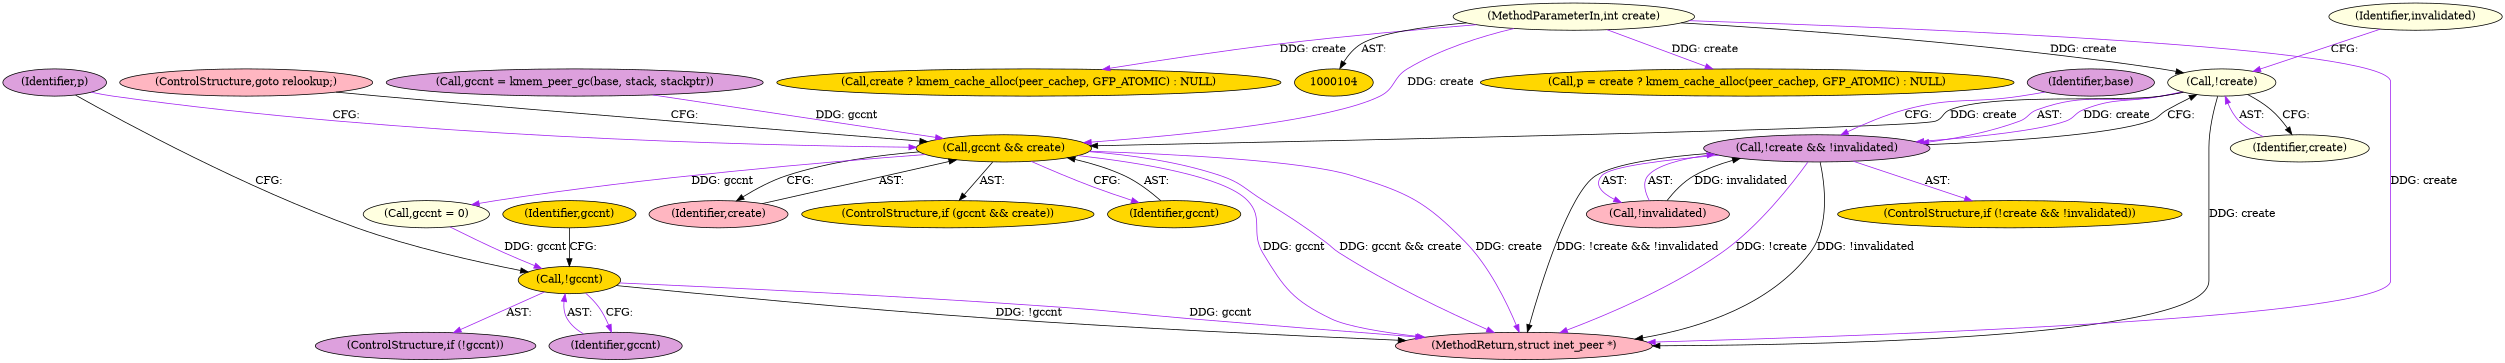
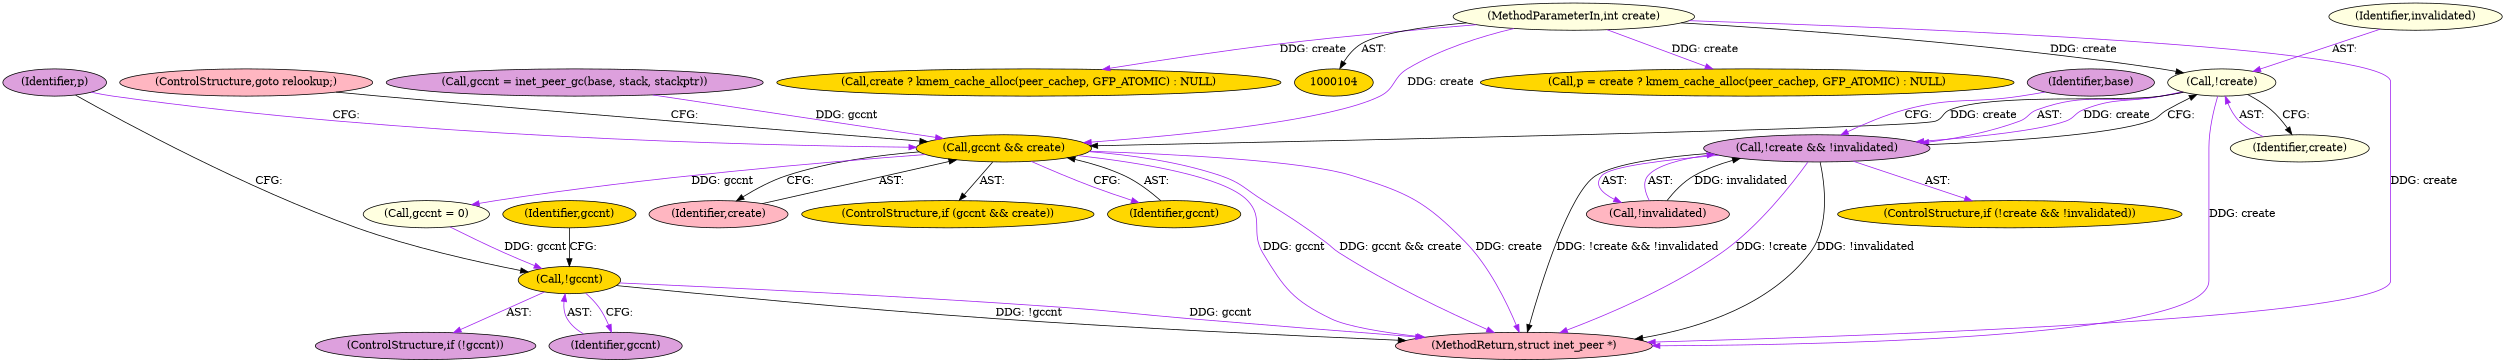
edge "(Identifier,invalidated)" -> "(Call,!create)": label "CFG: " -> "AST: "
node "(Call,gccnt = kmem_peer_gc(base, stack, stackptr))": label "(Call,gccnt = kmem_peer_gc(base, stack, stackptr))" -> "(Call,gccnt = inet_peer_gc(base, stack, stackptr))"
edge "(Call,!create)" -> "(MethodReturn,struct inet_peer *)": color black -> purple
